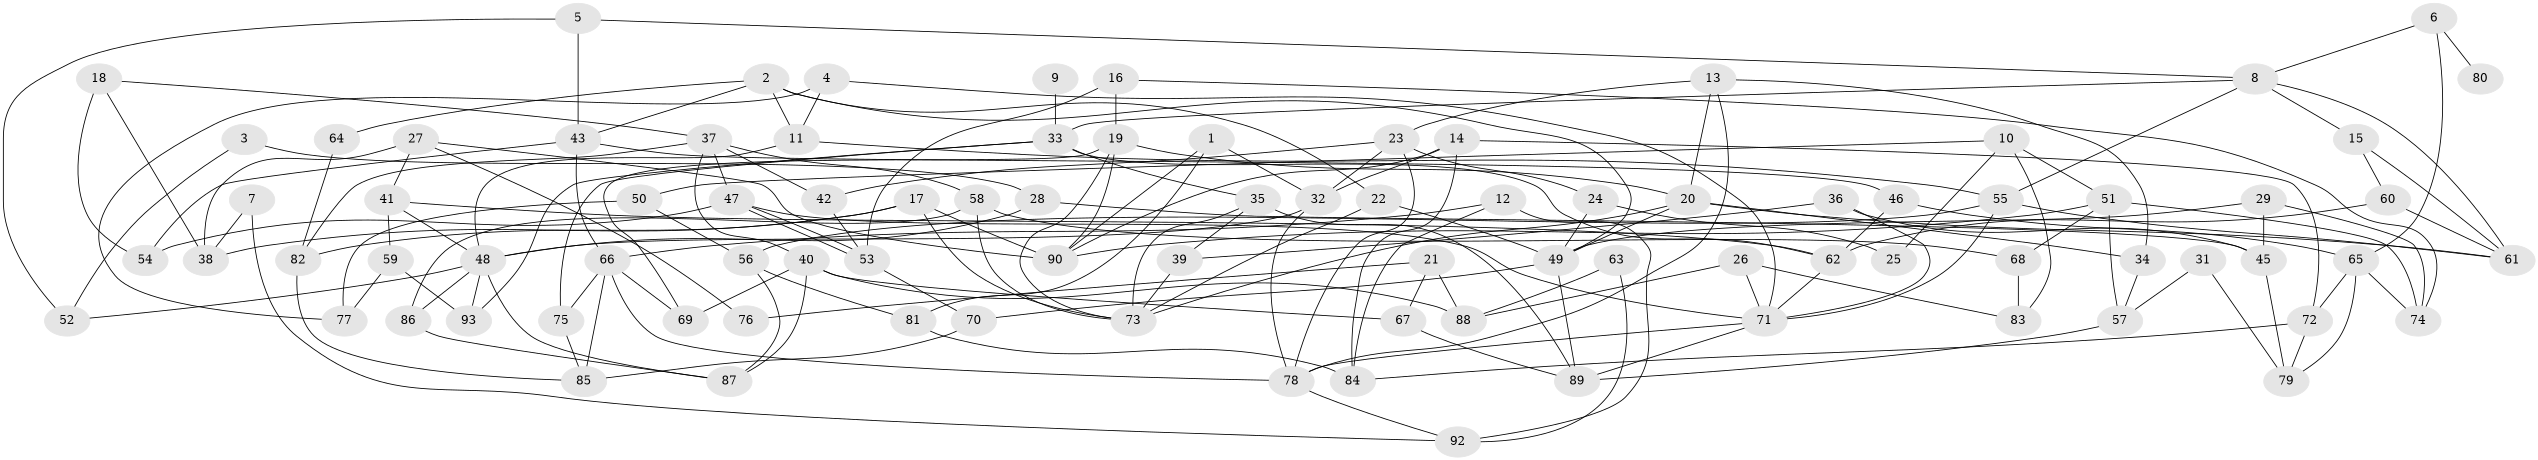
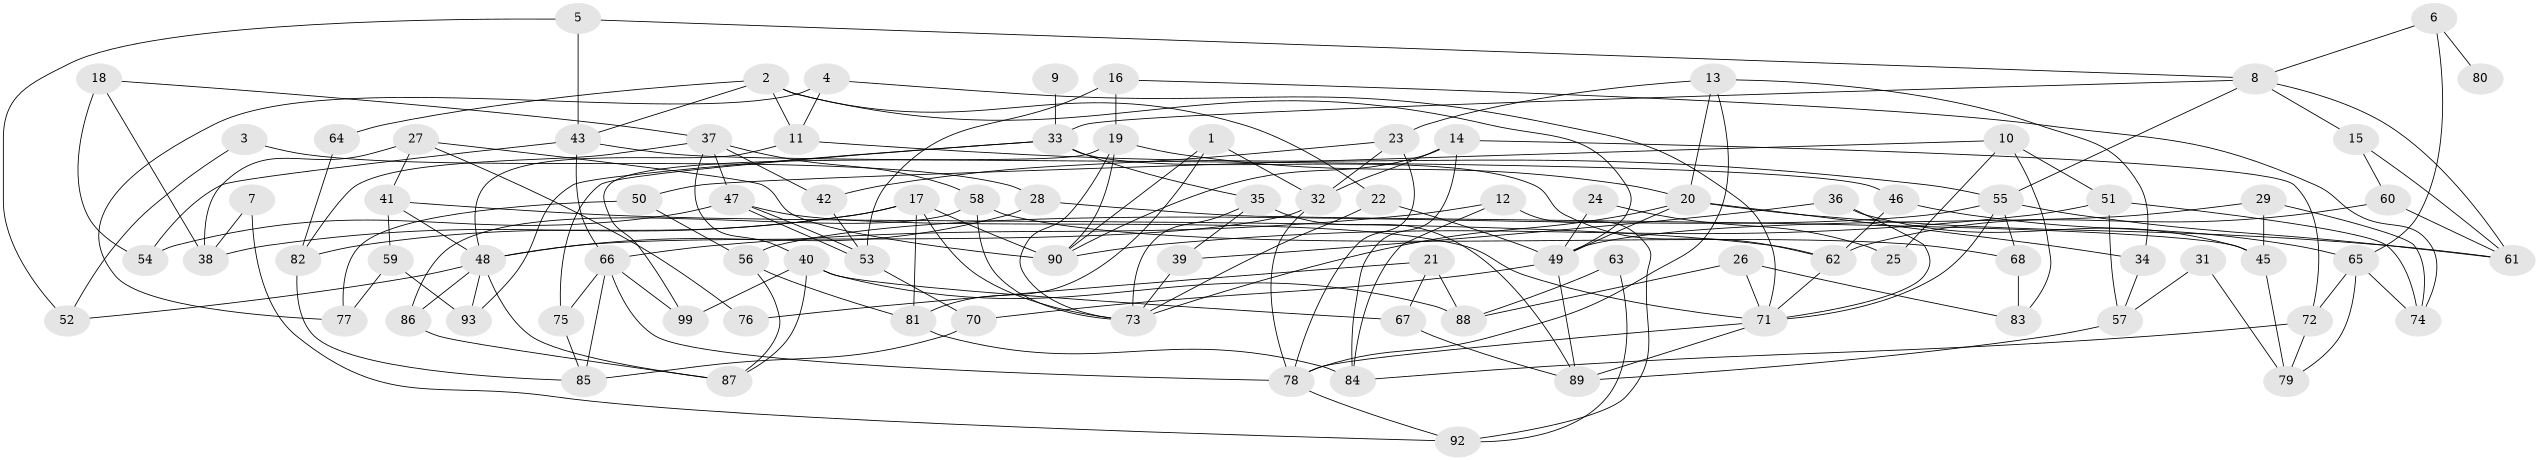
edge "23" -- "24": removed
edge "51" -- "68": now "55" -- "68"
edge "17" -- "81": added
node "69": label "69" -> "99"
